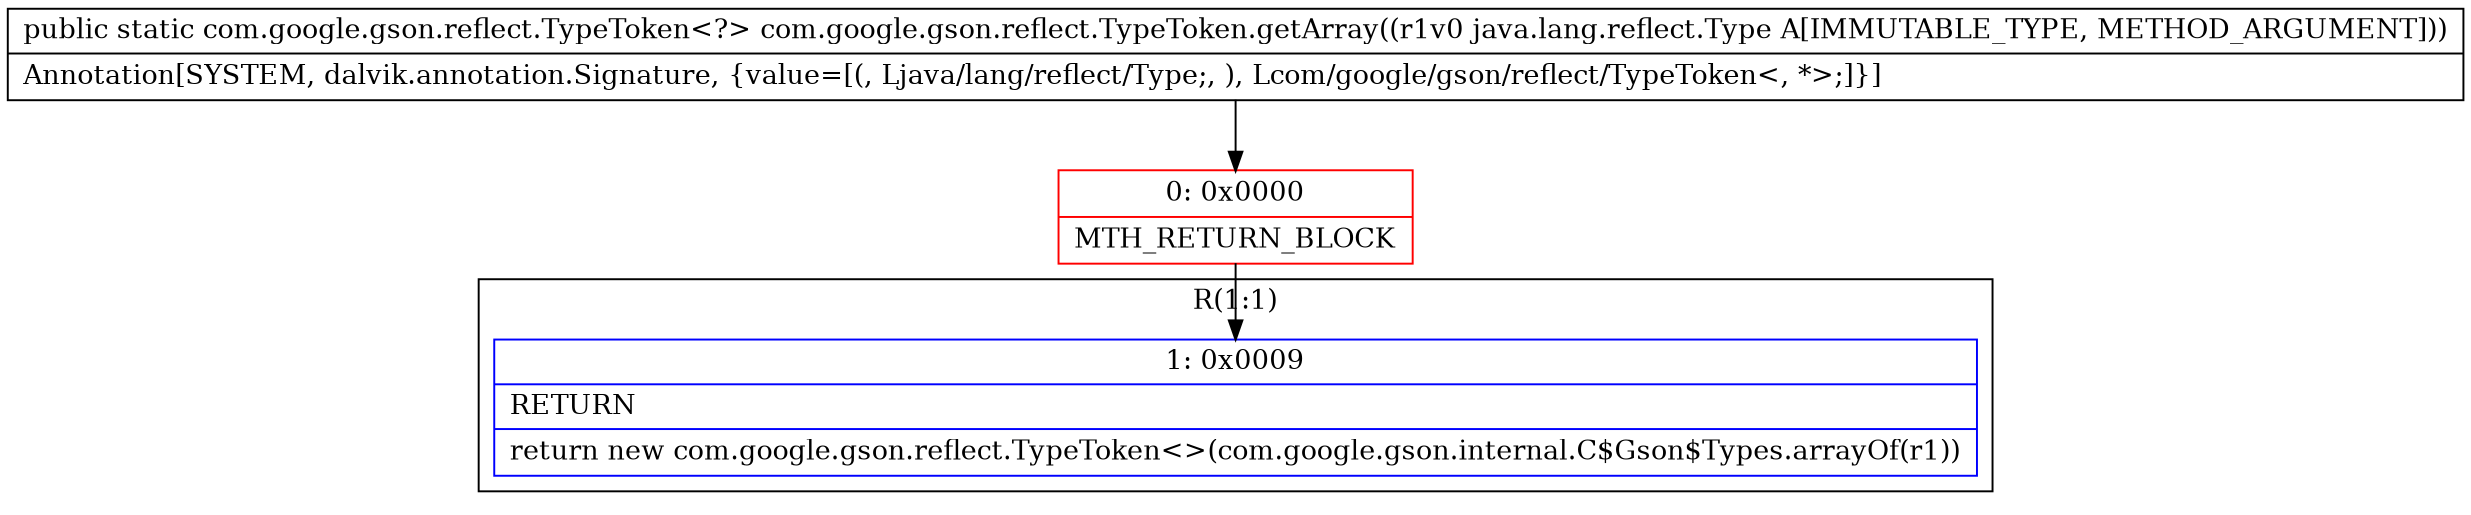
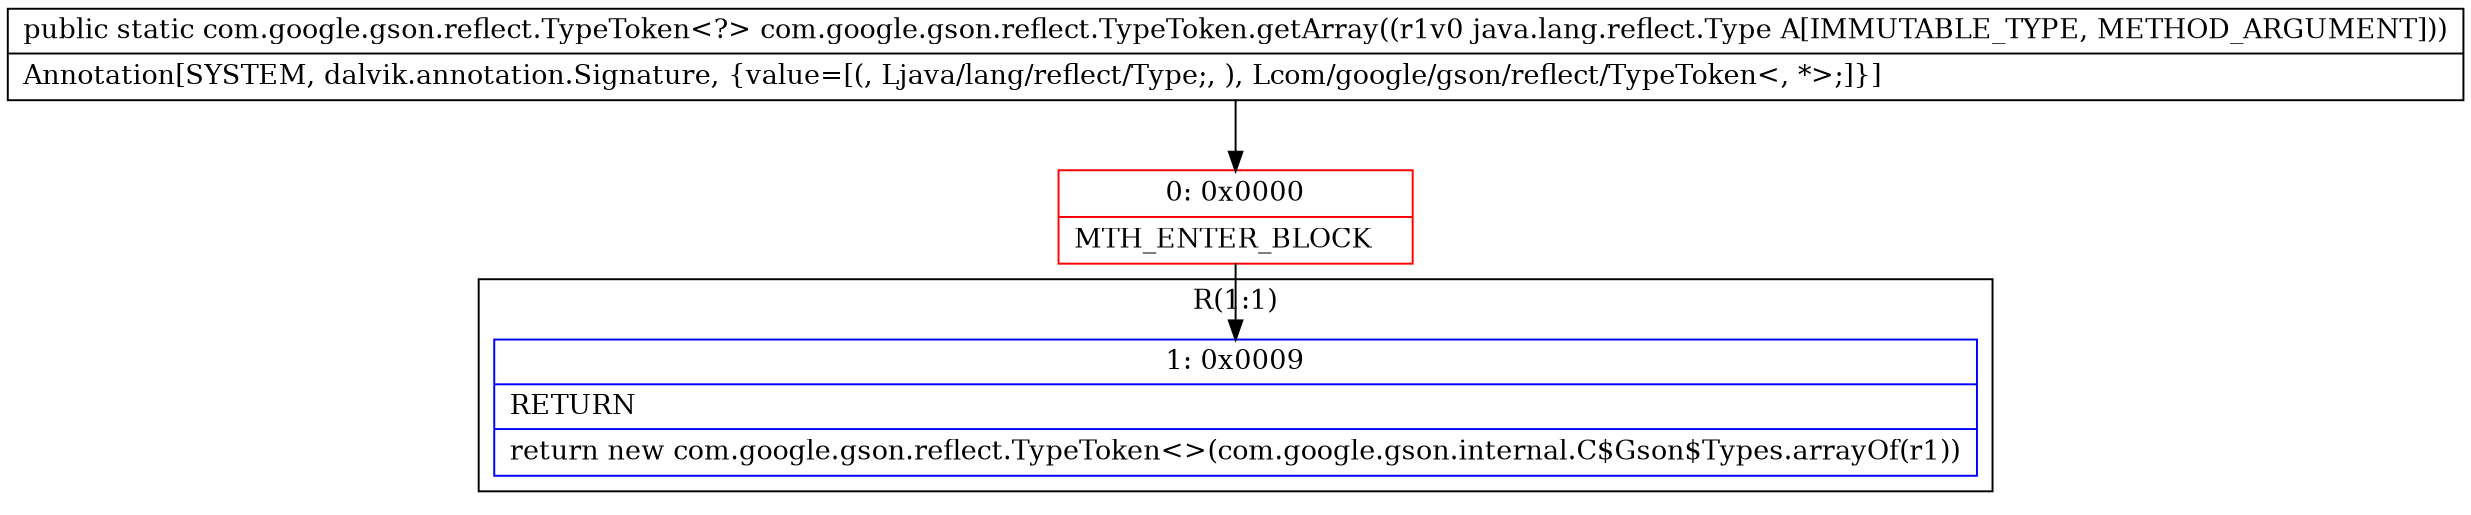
node "0: 0x0000": text "MTH_RETURN_BLOCK" -> "MTH_ENTER_BLOCK"
